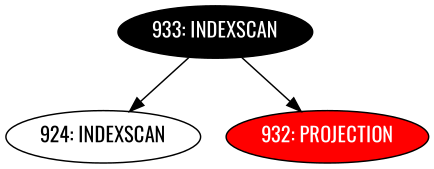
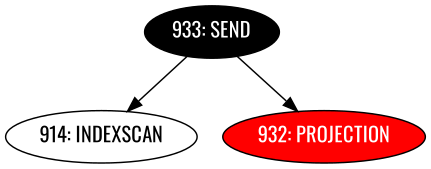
node "933: INDEXSCAN": label "933: INDEXSCAN" -> "933: SEND"
node "924: INDEXSCAN": label "924: INDEXSCAN" -> "914: INDEXSCAN"
